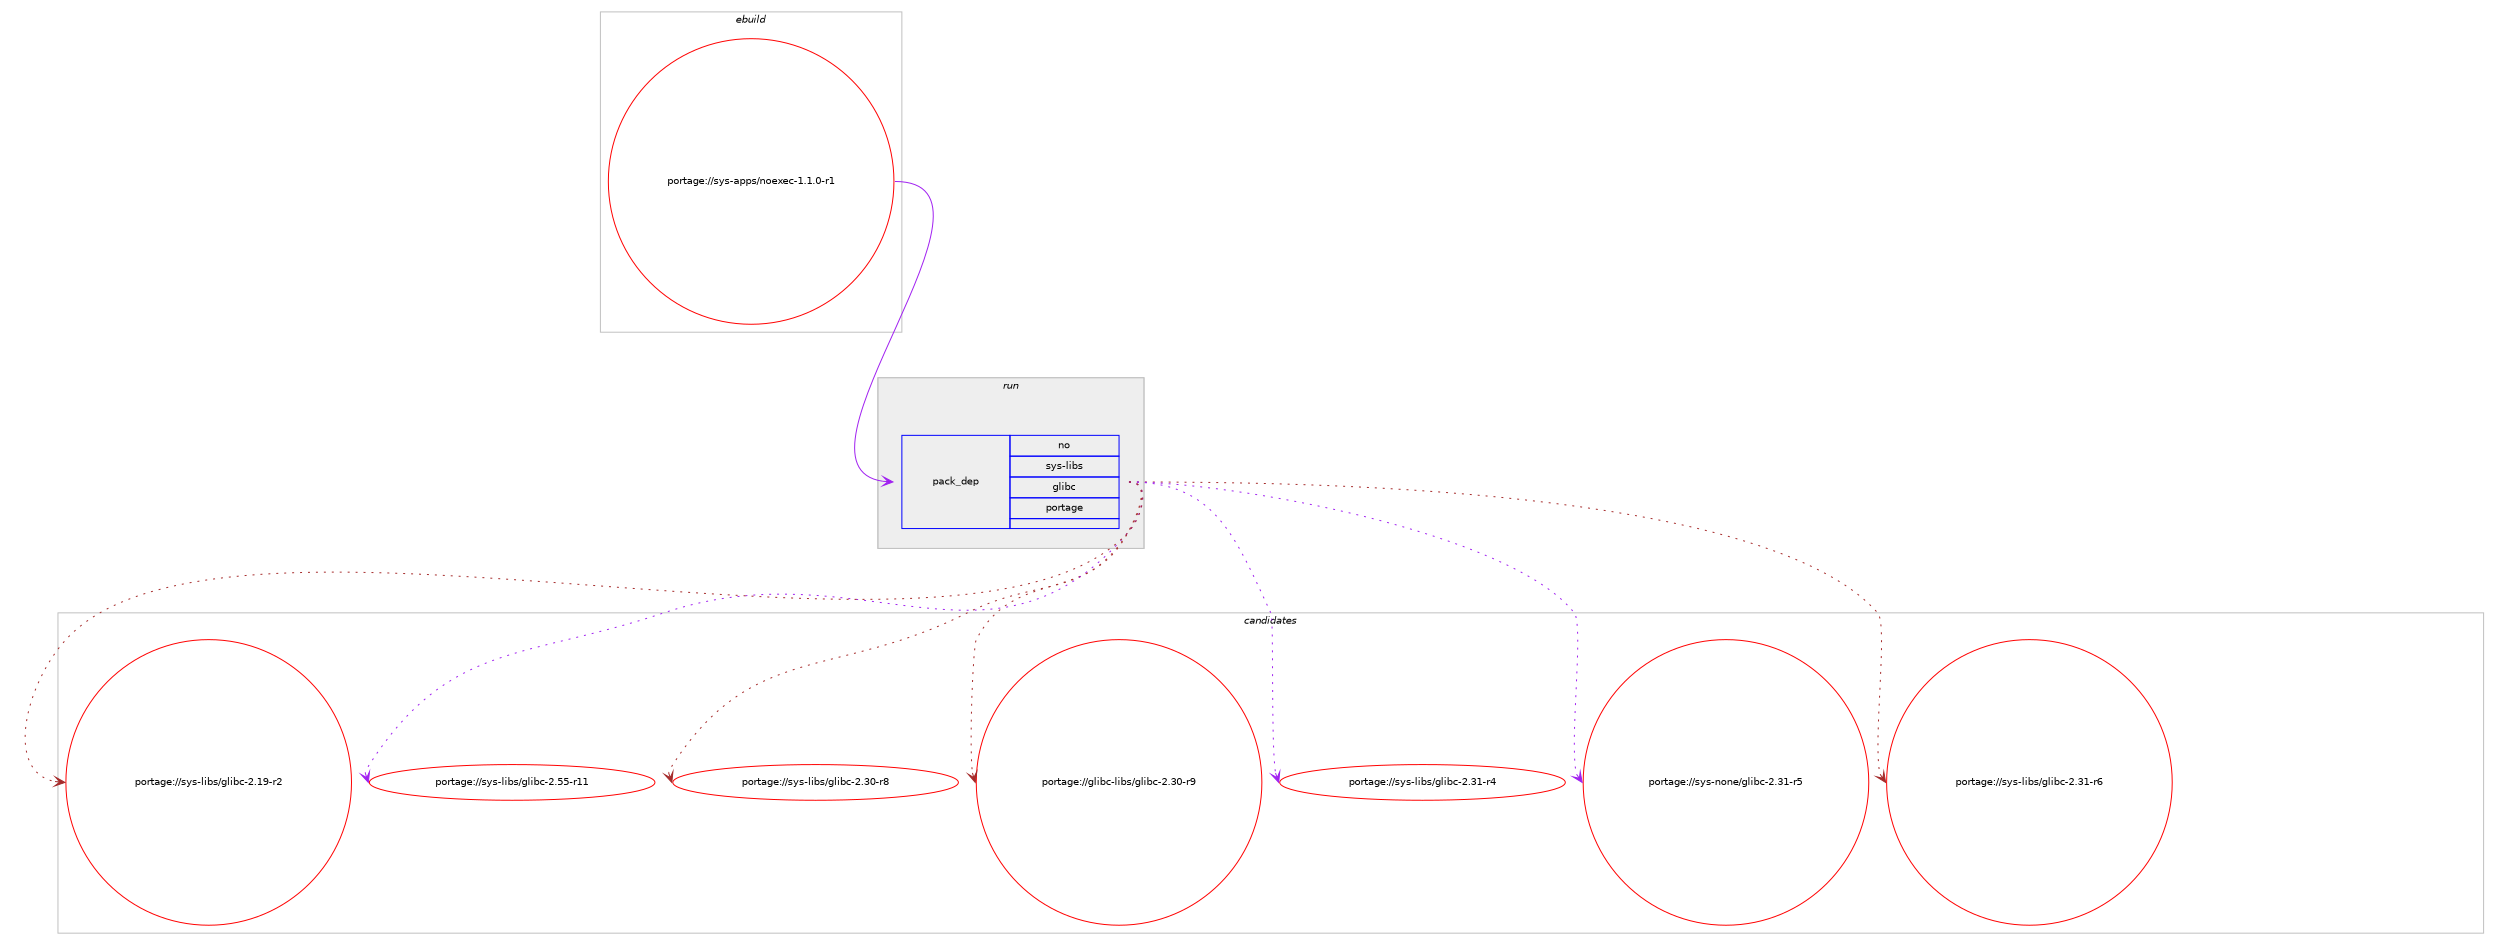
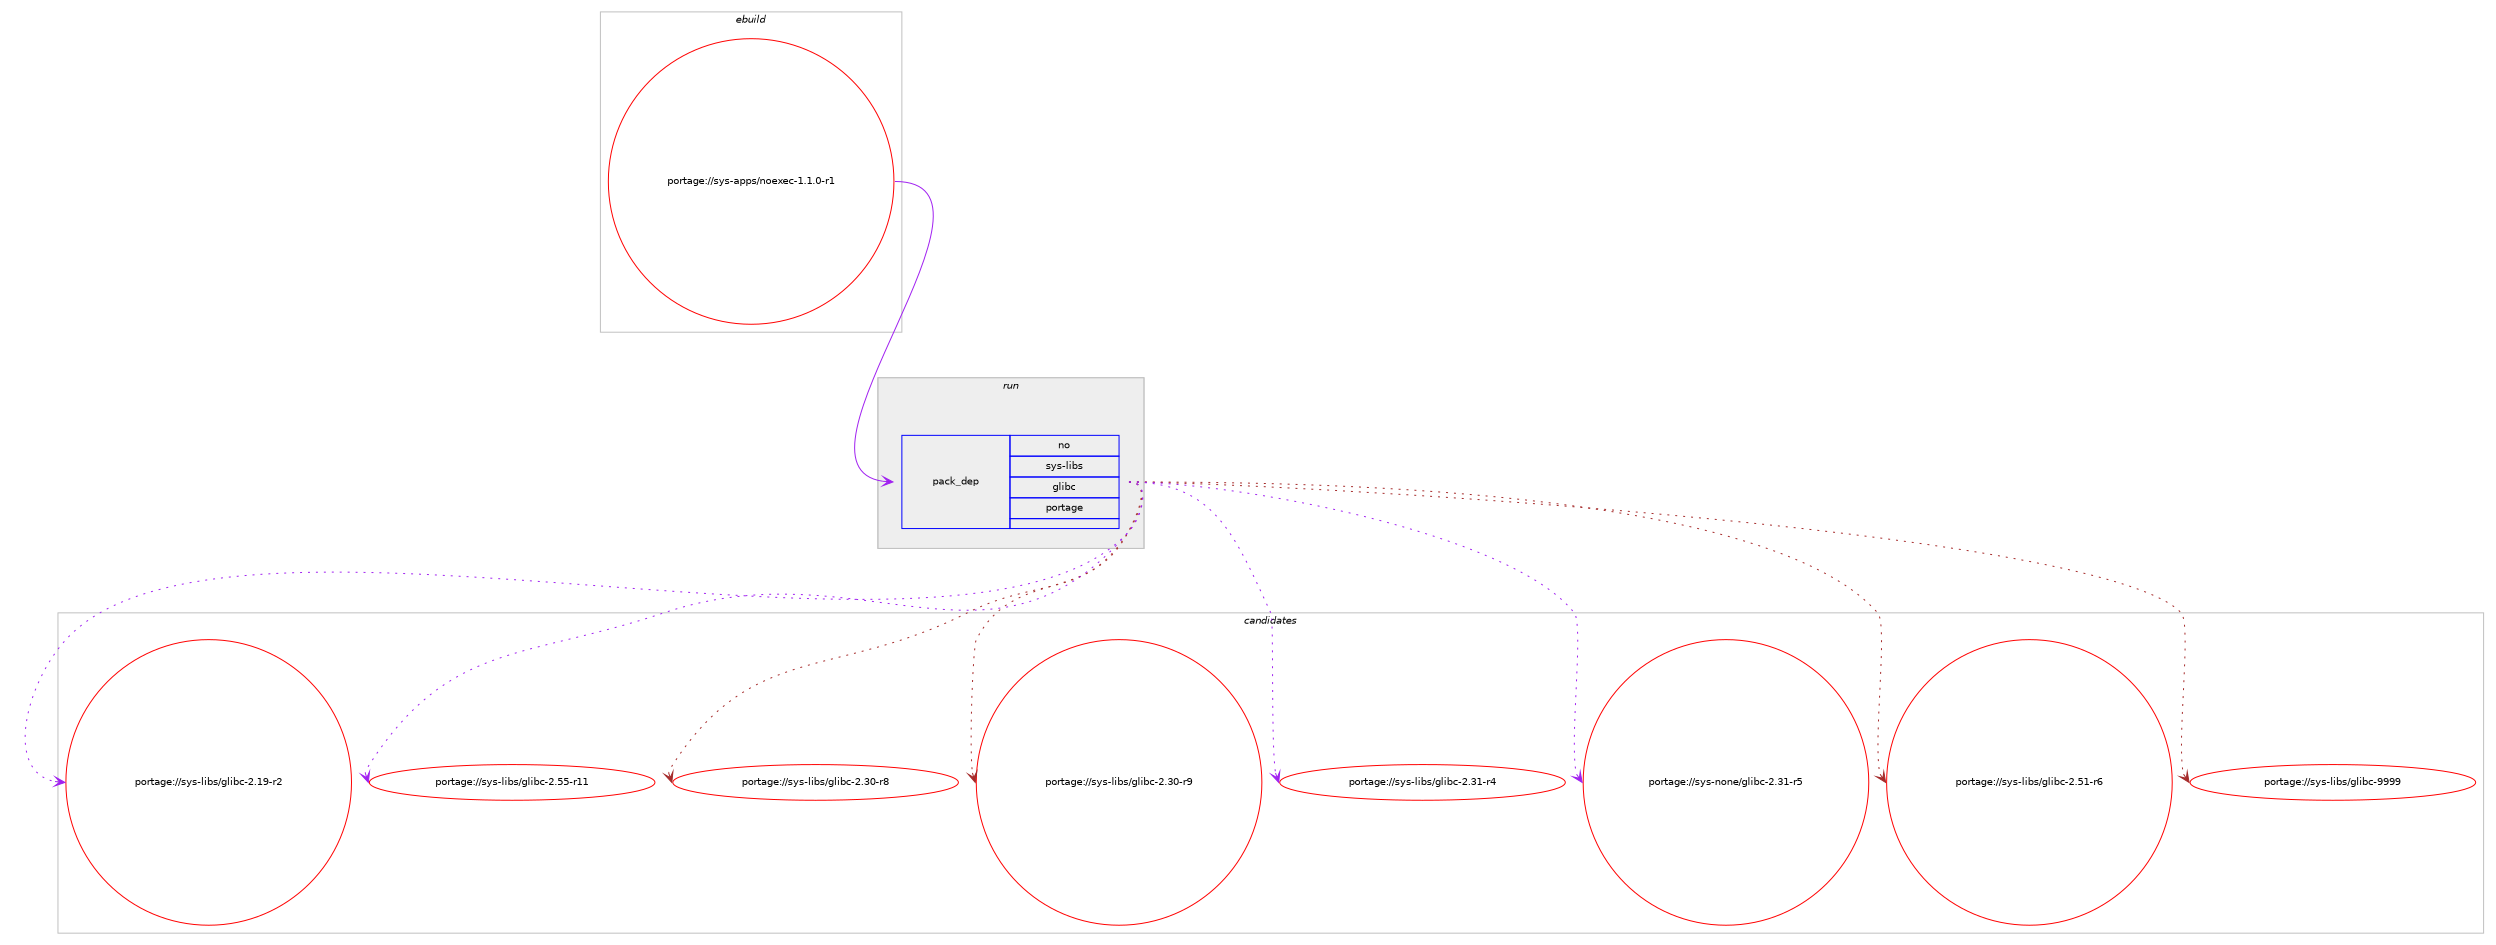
edge "pack_dep" -> "portage://sys-libs/glibc-2.19-r2": color brown -> purple
node "portage://glibc-libs/glibc-2.30-r9": label "portage://glibc-libs/glibc-2.30-r9" -> "portage://sys-libs/glibc-2.30-r9"
node "portage://sys-libs/glibc-2.31-r6": label "portage://sys-libs/glibc-2.31-r6" -> "portage://sys-libs/glibc-2.51-r6"
node "portage://sys-libs/glibc-9999": added
